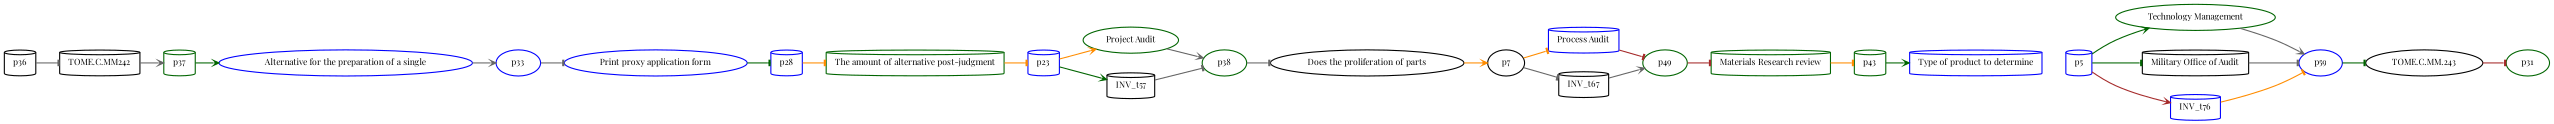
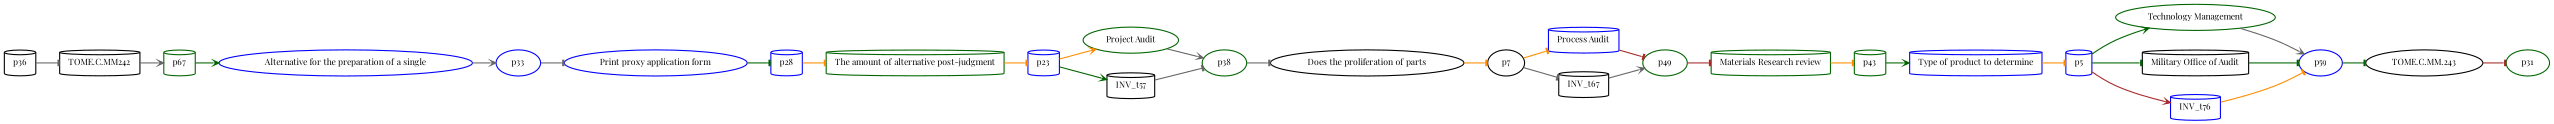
node "p37": label "p37" -> "p67"
edge "Does the proliferation of parts" -> "p7": arrowhead vee -> tee
edge "Type of product to determine" -> "p5": added
edge "Military Office of Audit" -> "p59": color gray40 -> darkgreen
